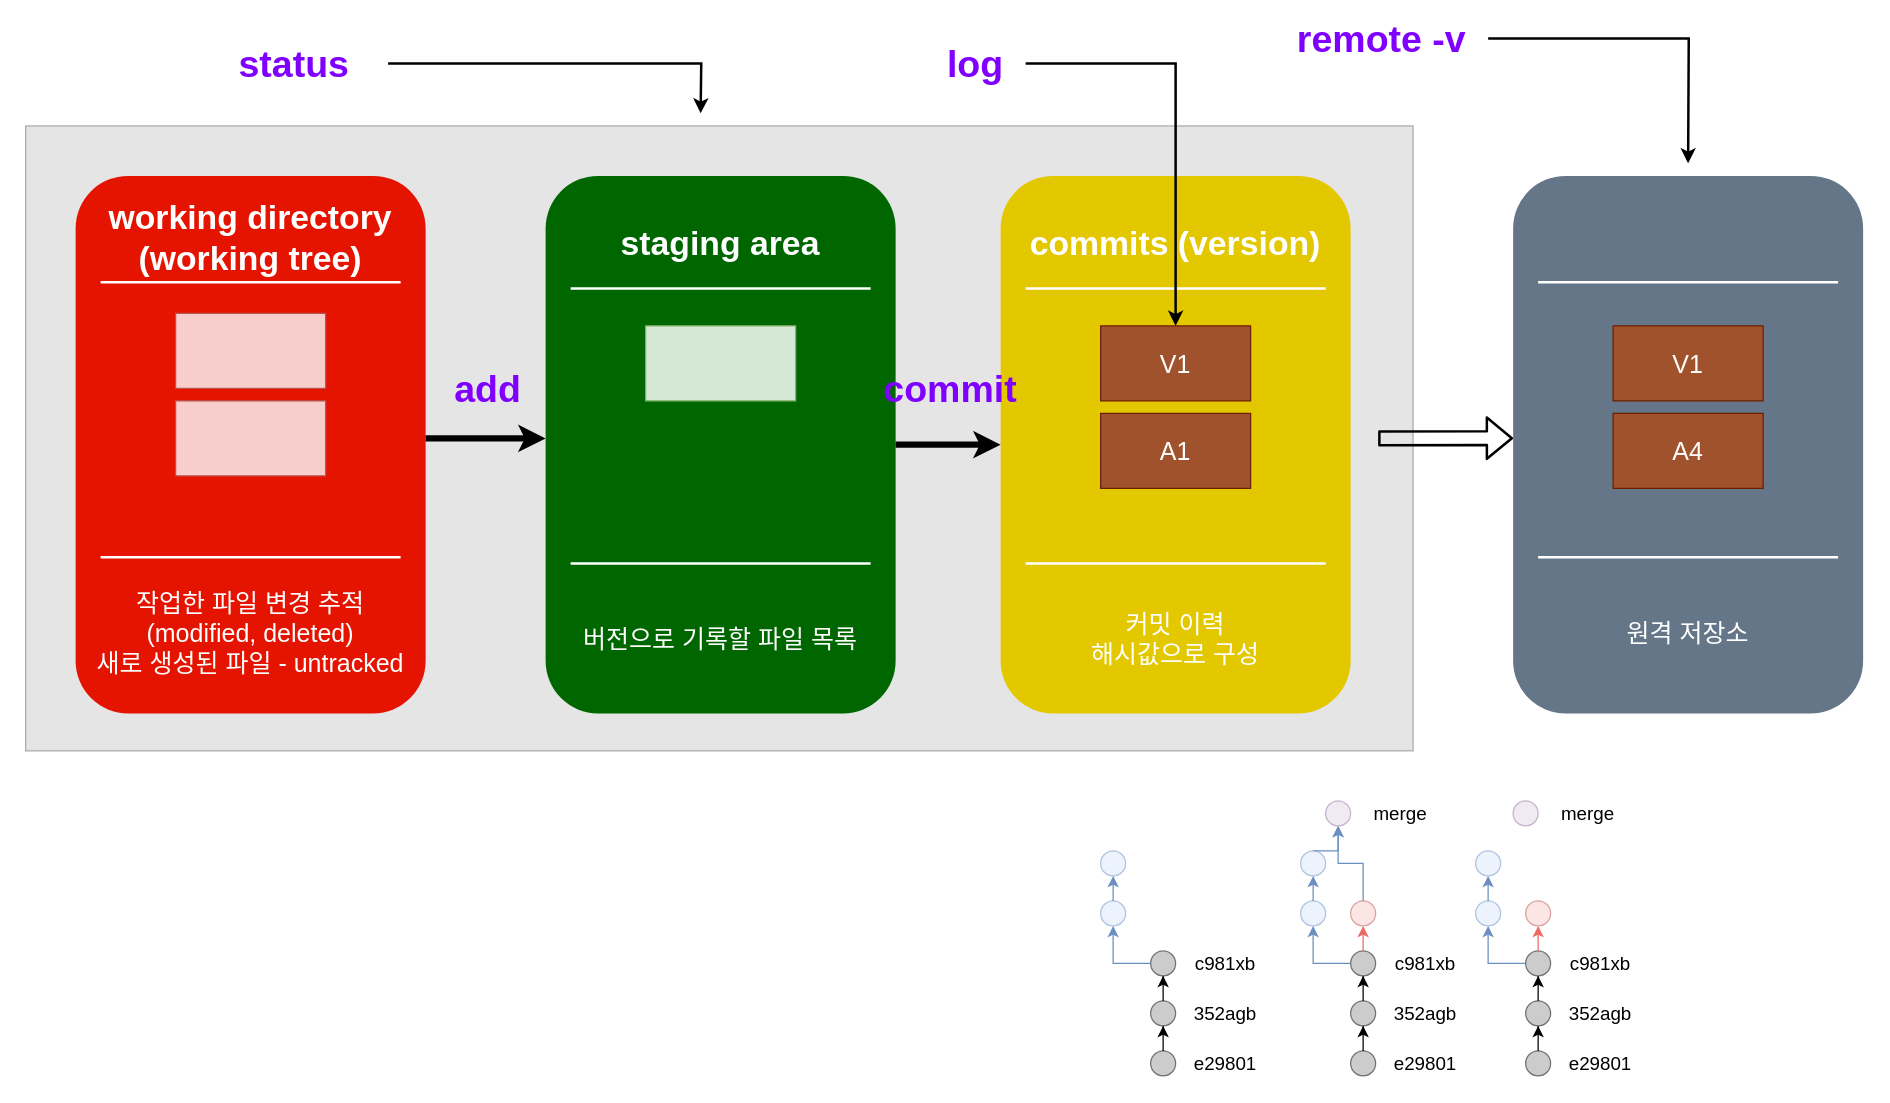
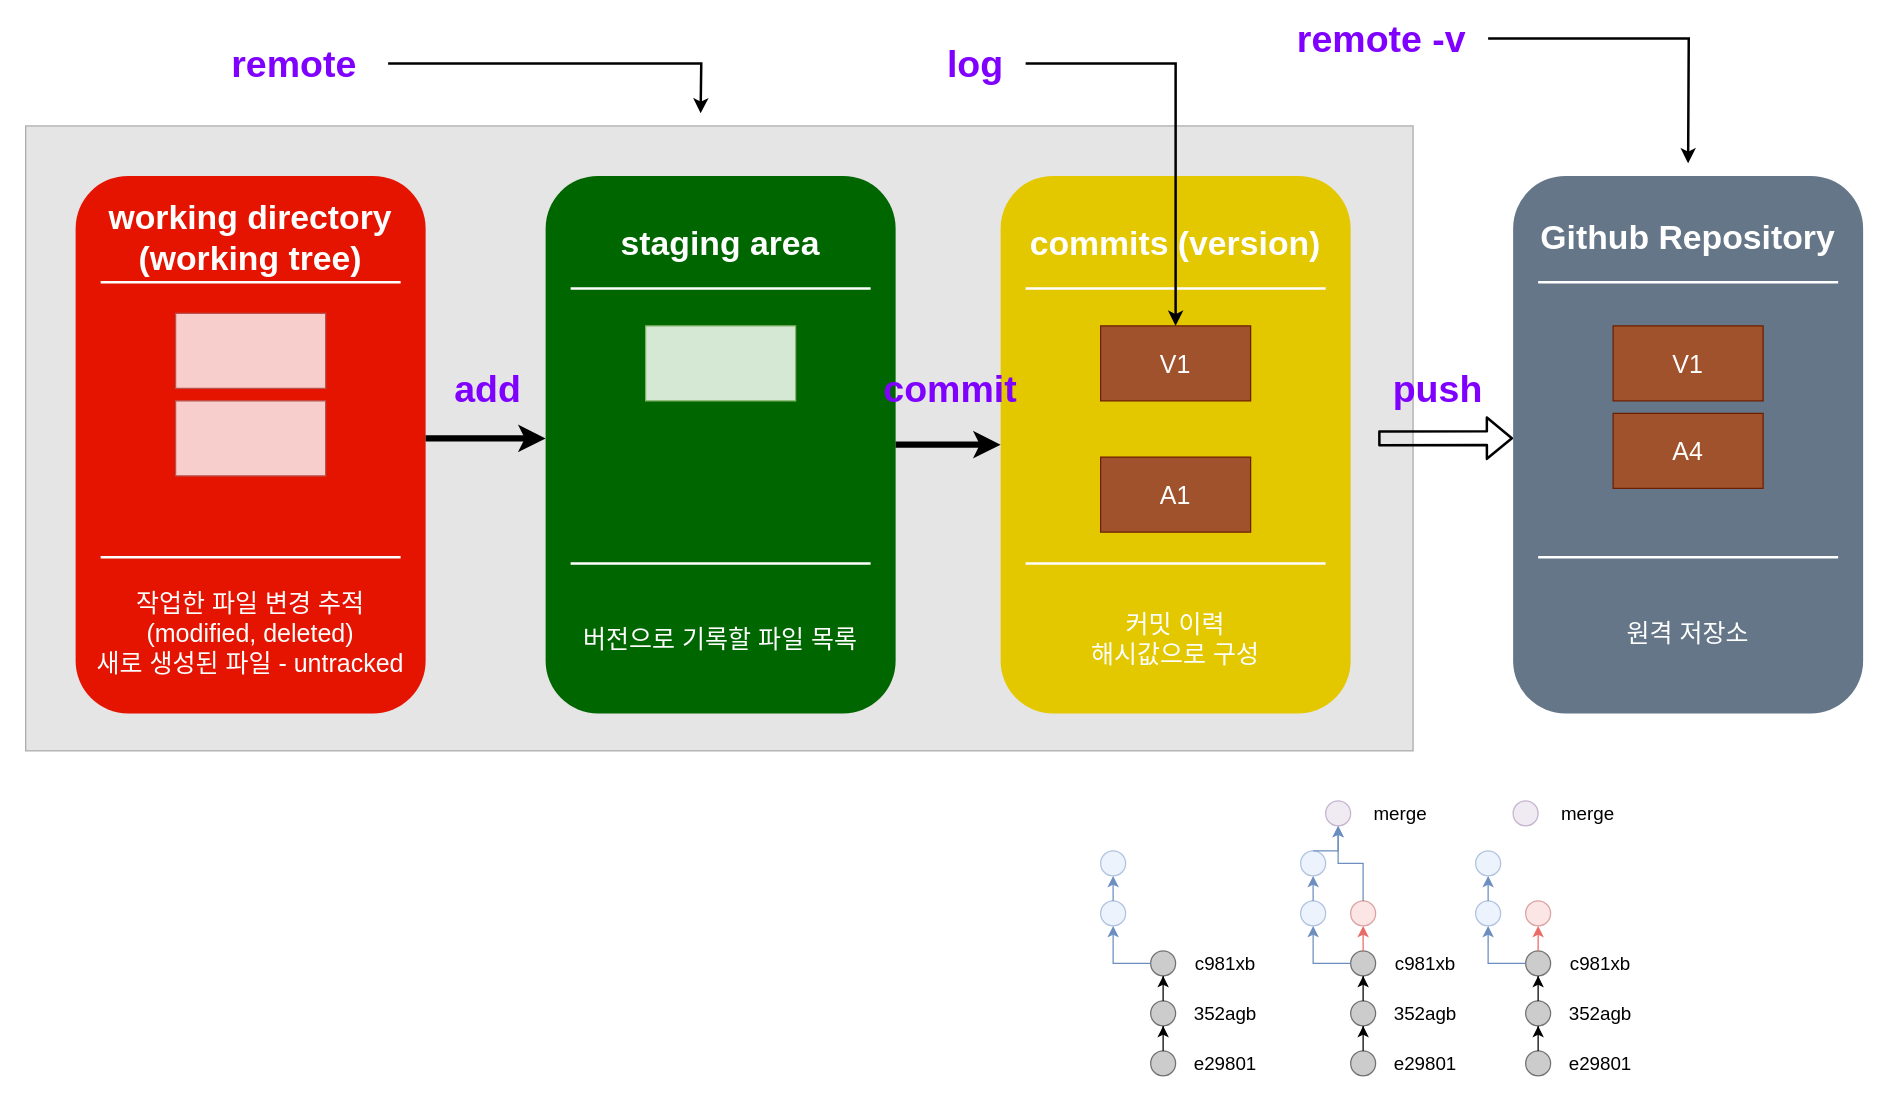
node "status": label "status" -> "remote"
node "Github Repository": added
node "push": added
node "A1": moved (1176, 451) -> (1176, 494)
